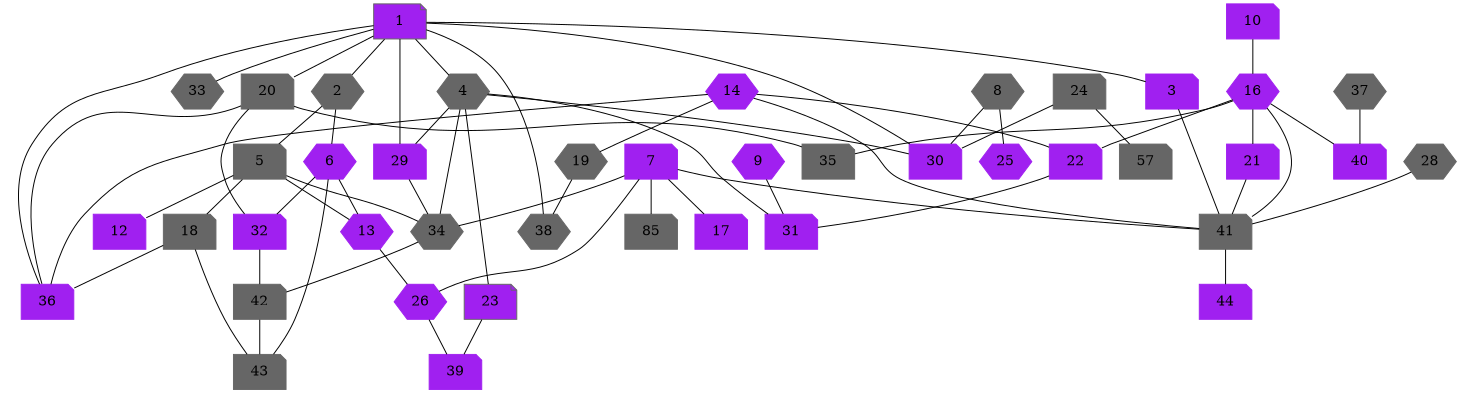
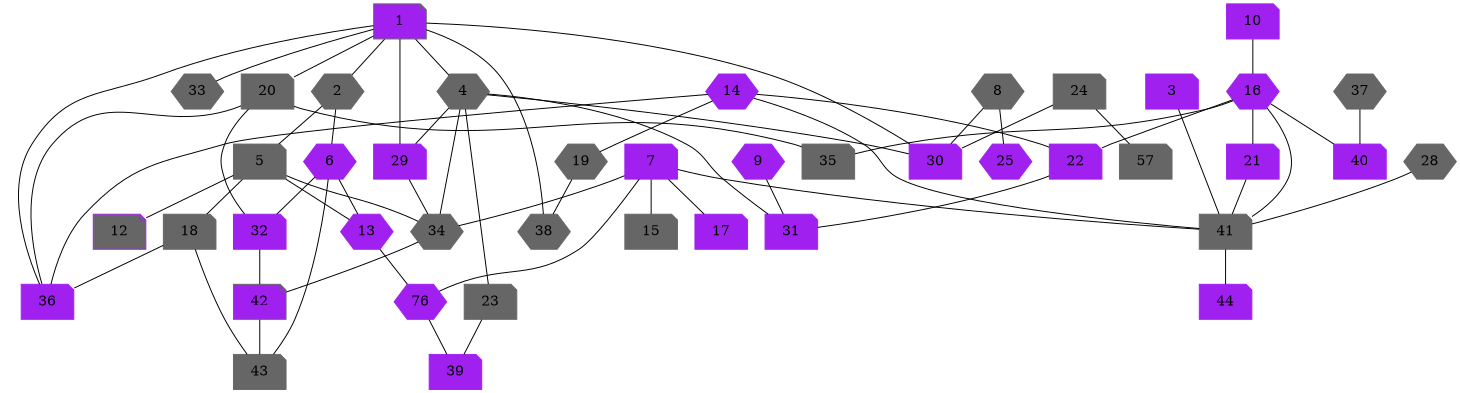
edge "1" -- "3": removed
node "12": fillcolor purple -> gray40
node "85": label "85" -> "15"
node "42": fillcolor gray40 -> purple
node "26": label "26" -> "76"
node "23": fillcolor purple -> gray40
